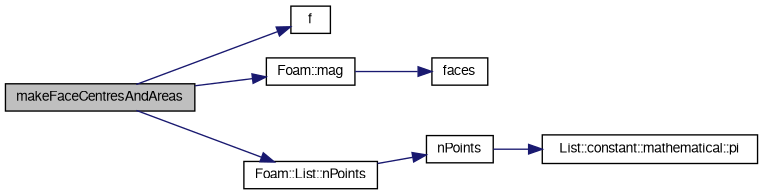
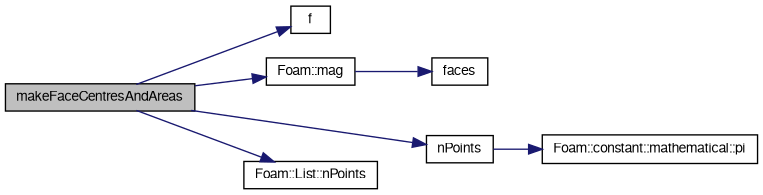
node "List::constant::mathematical::pi": label "List::constant::mathematical::pi" -> "Foam::constant::mathematical::pi"
edge "Foam::List::nPoints" -> "nPoints": now "makeFaceCentresAndAreas" -> "nPoints"
